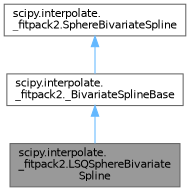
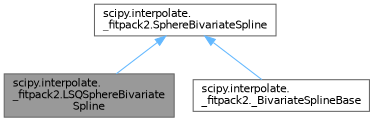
edge "scipy.interpolate. _fitpack2.LSQSphereBivariate Spline" -> "scipy.interpolate. _fitpack2._BivariateSplineBase": now "scipy.interpolate. _fitpack2.LSQSphereBivariate Spline" -> "scipy.interpolate. _fitpack2.SphereBivariateSpline"
